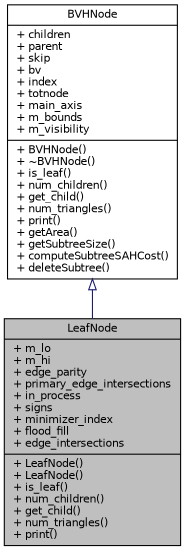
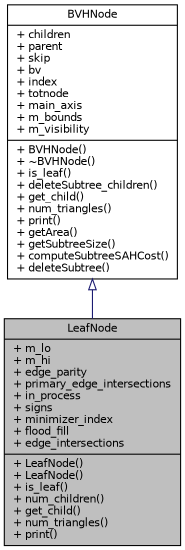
node "BVHNode": text "+ num_children()" -> "+ deleteSubtree_children()"
